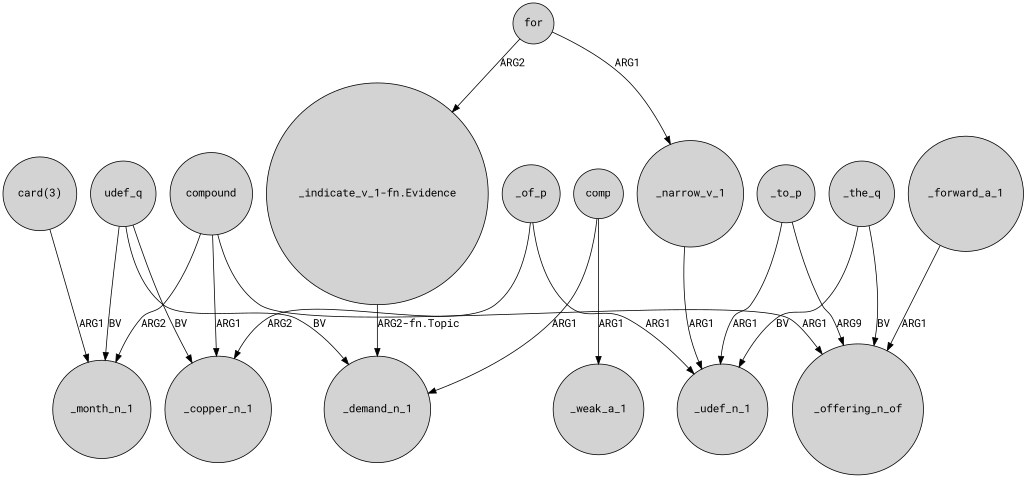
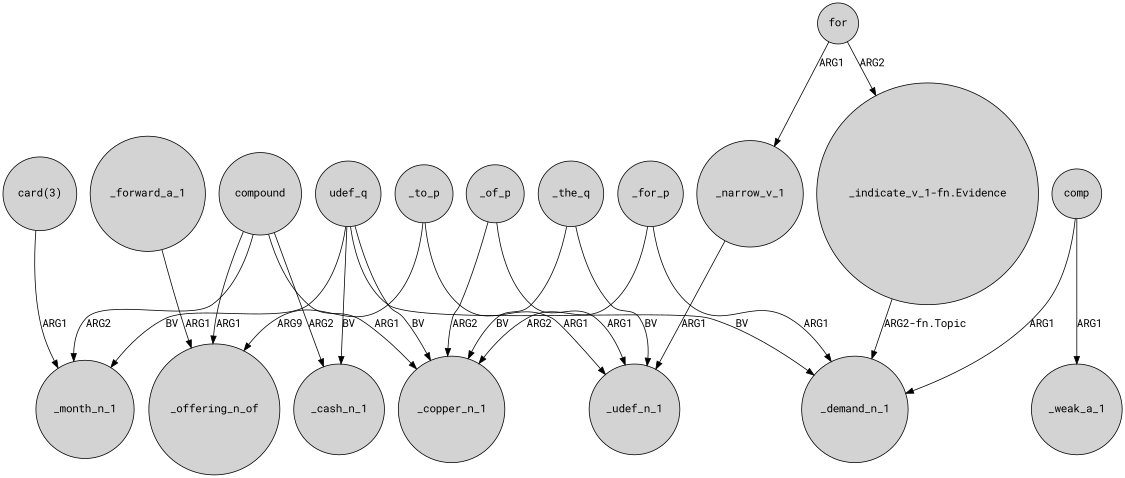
node "_for_p": added
edge "_the_q" -> "_offering_n_of": now "_the_q" -> "_copper_n_1"
node "_cash_n_1": added
